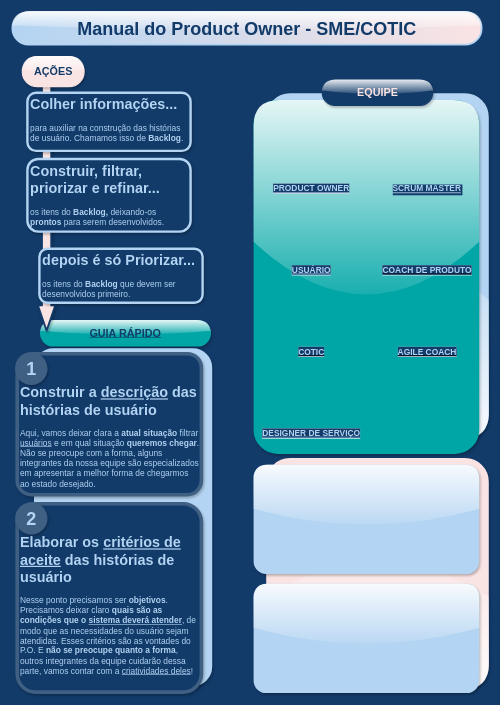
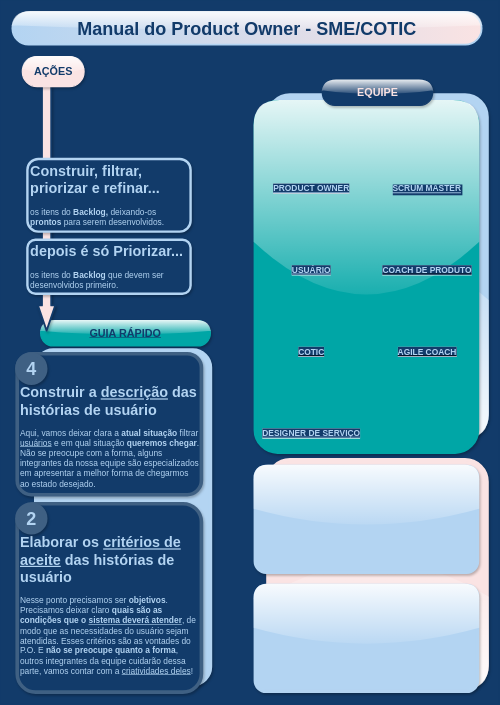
node "Colher informações...para auxiliar na construção das histórias de usuário. Chamamos isso de Backlog.": removed
node "depois é só Priorizar...os itens do Backlog que devem ser desenvolvidos primeiro.": moved (121, 276) -> (109, 267)
node "1": label "1" -> "4"
